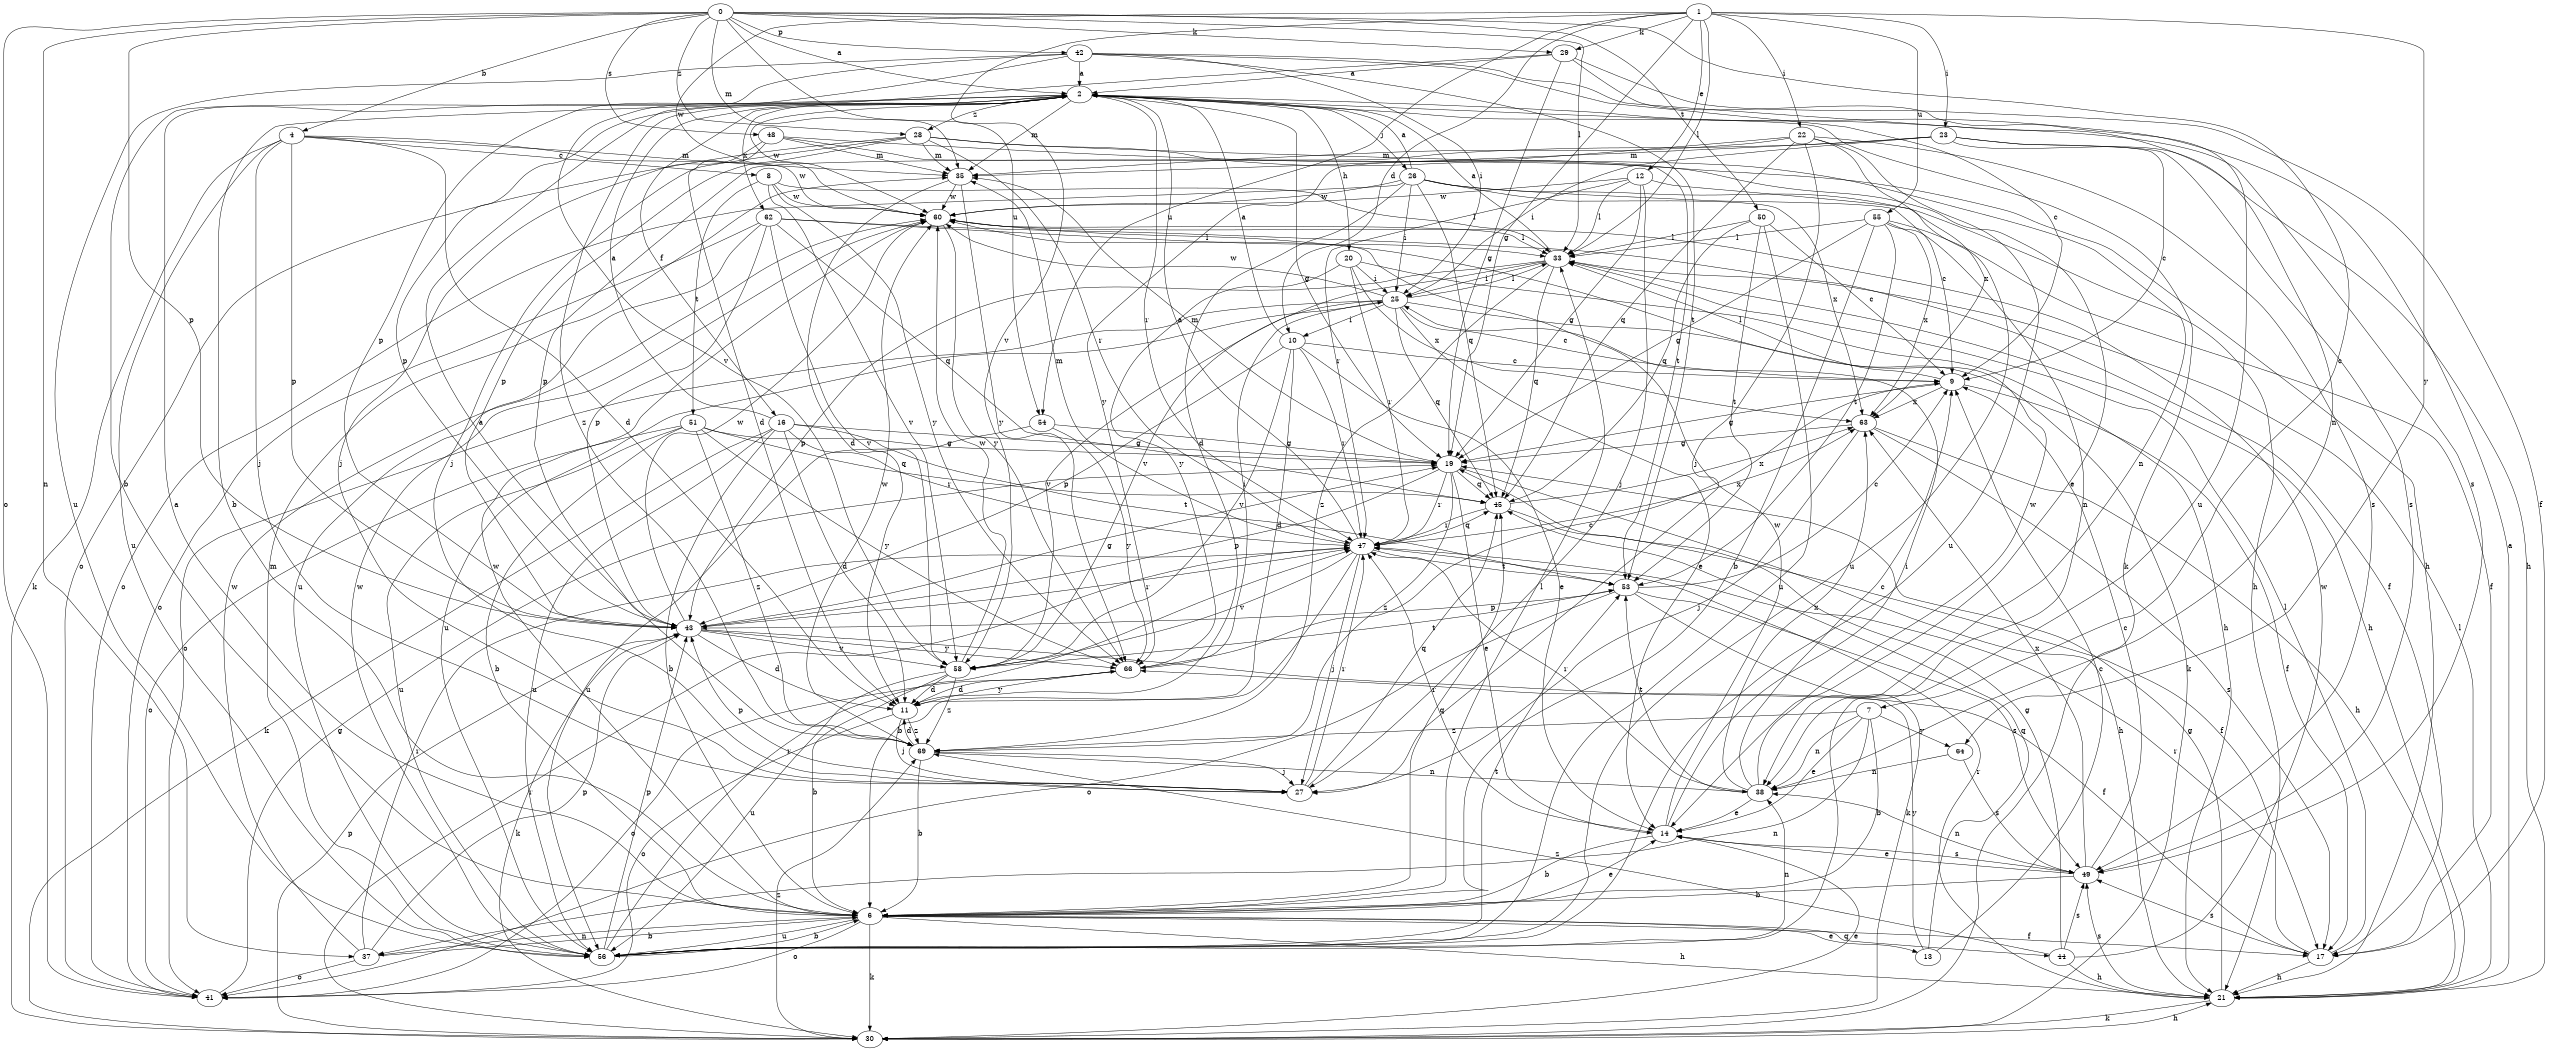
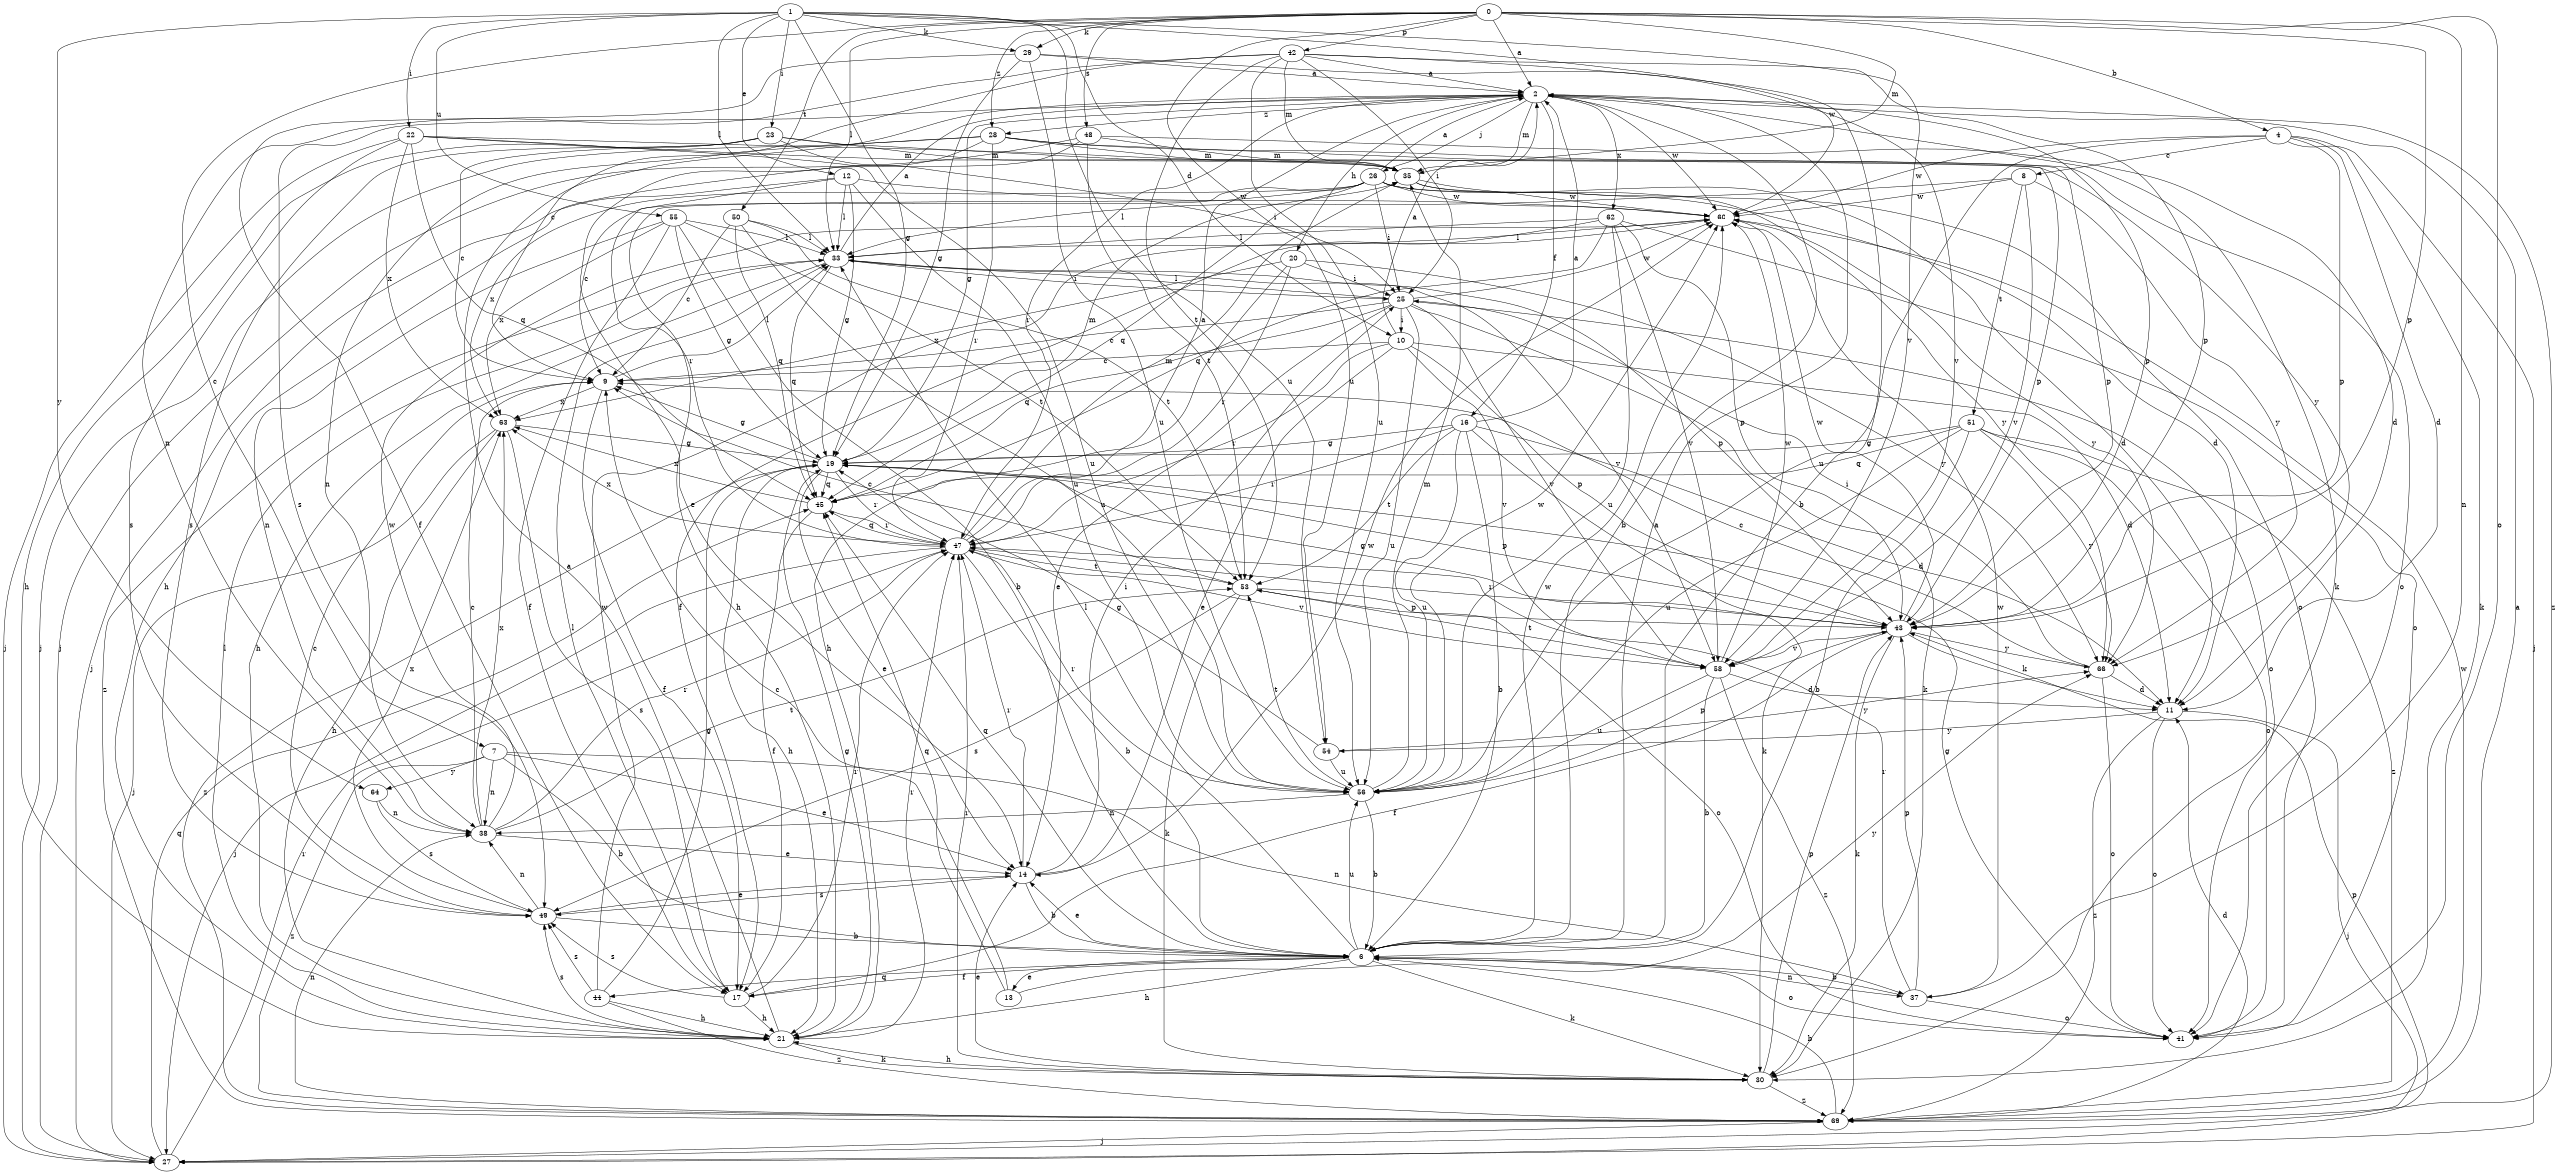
edge "4" -> "35": now "42" -> "35"
edge "9" -> "19": reversed
edge "43" -> "11": label "d" -> "k"
edge "11" -> "66": now "11" -> "54"
